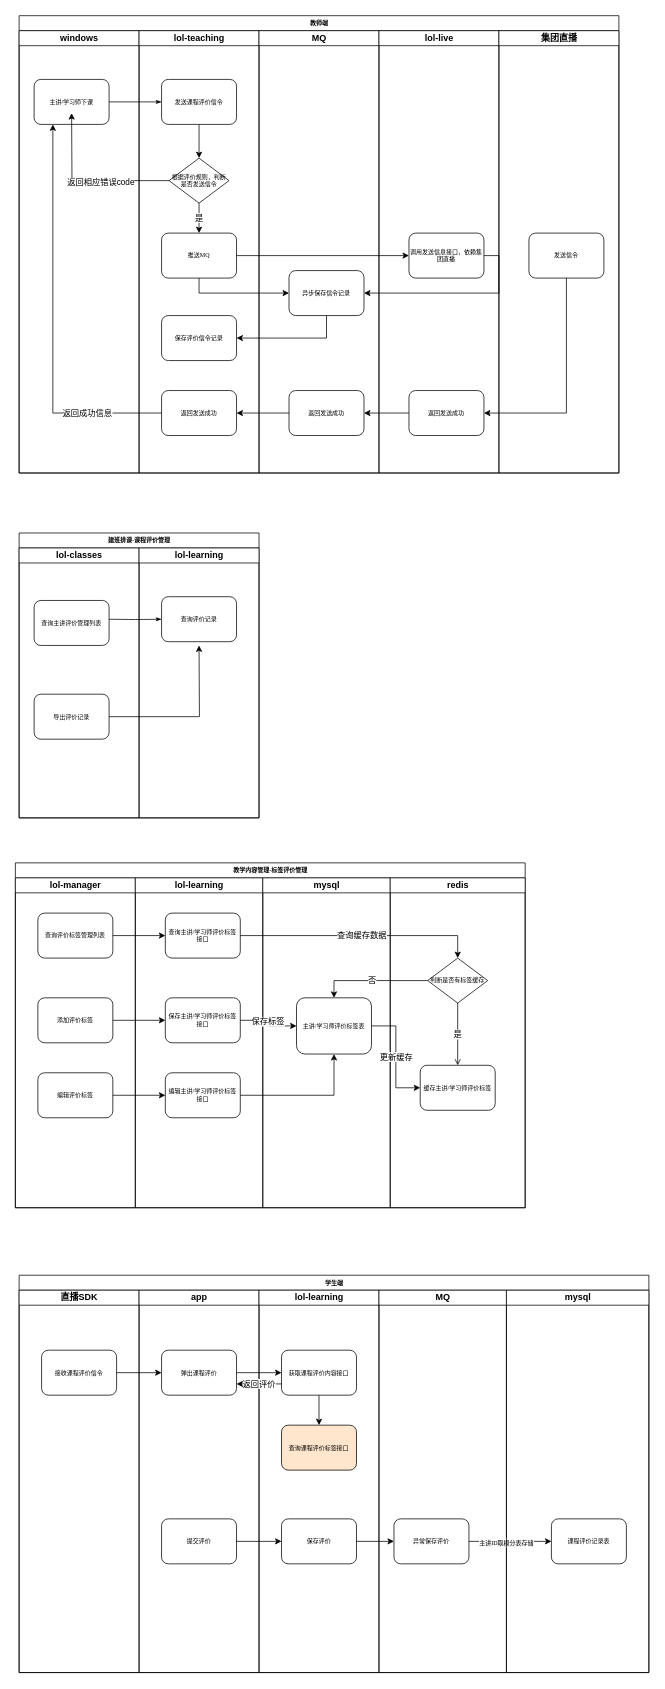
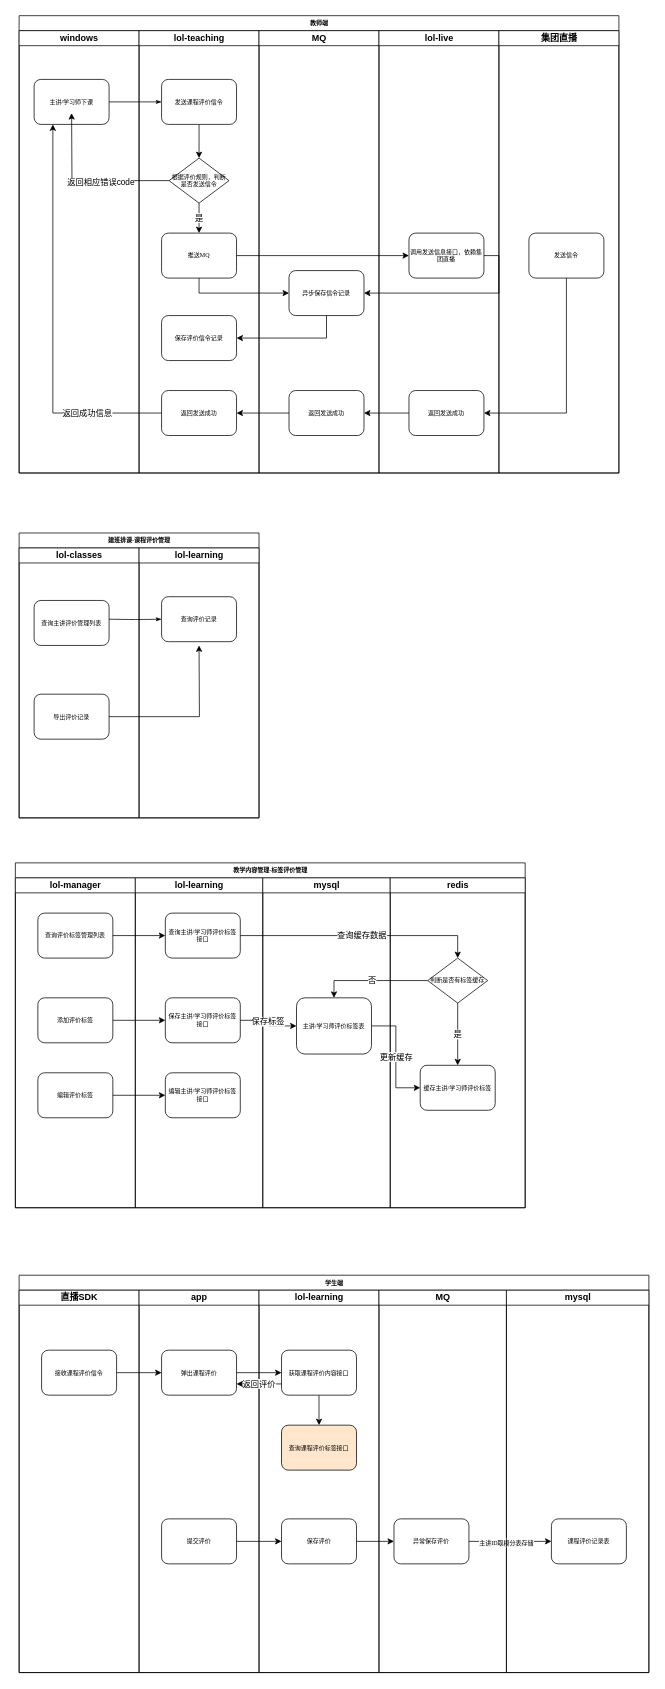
edge "判断是否有标签缓存" -> "缓存主讲/学习师评价标签": arrowhead open -> classic
edge "编辑主讲/学习师评价标签接口" -> "主讲/学习师评价标签表": removed
